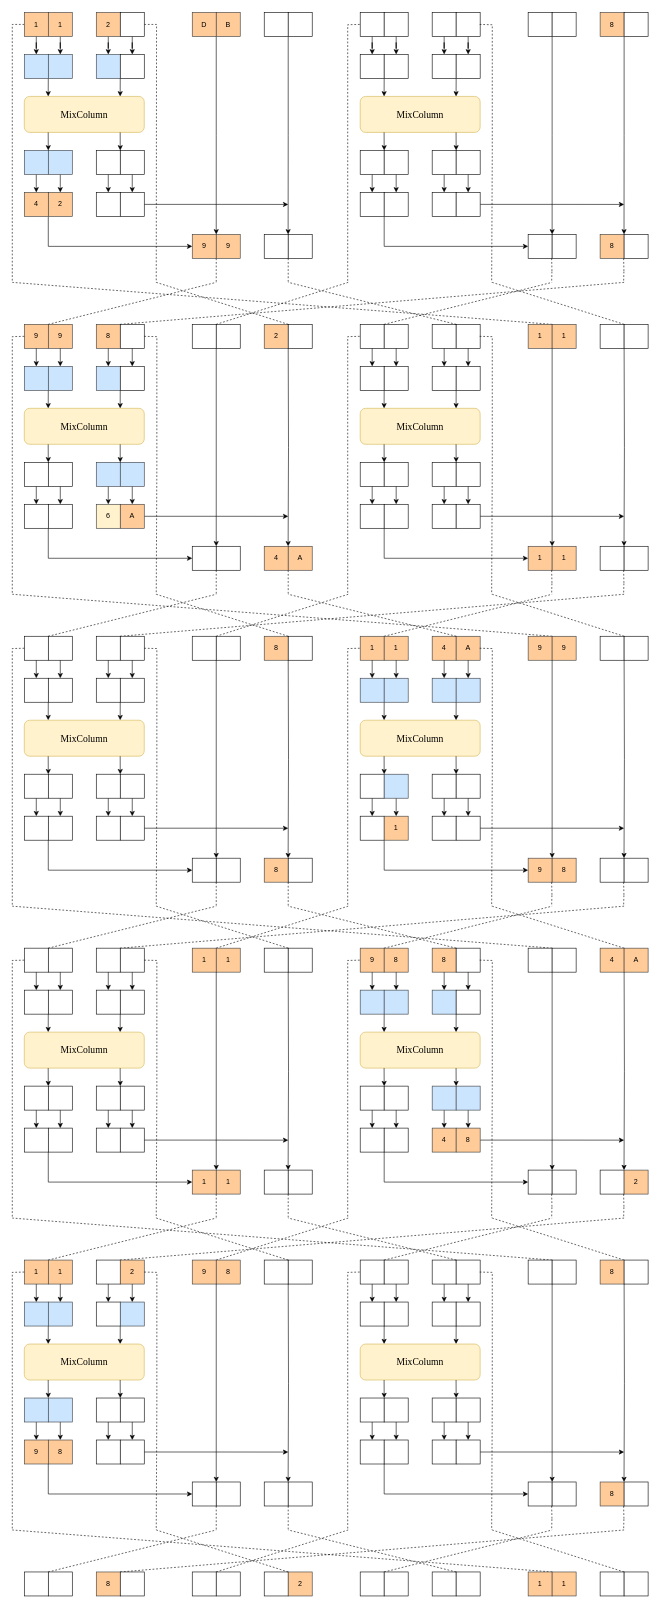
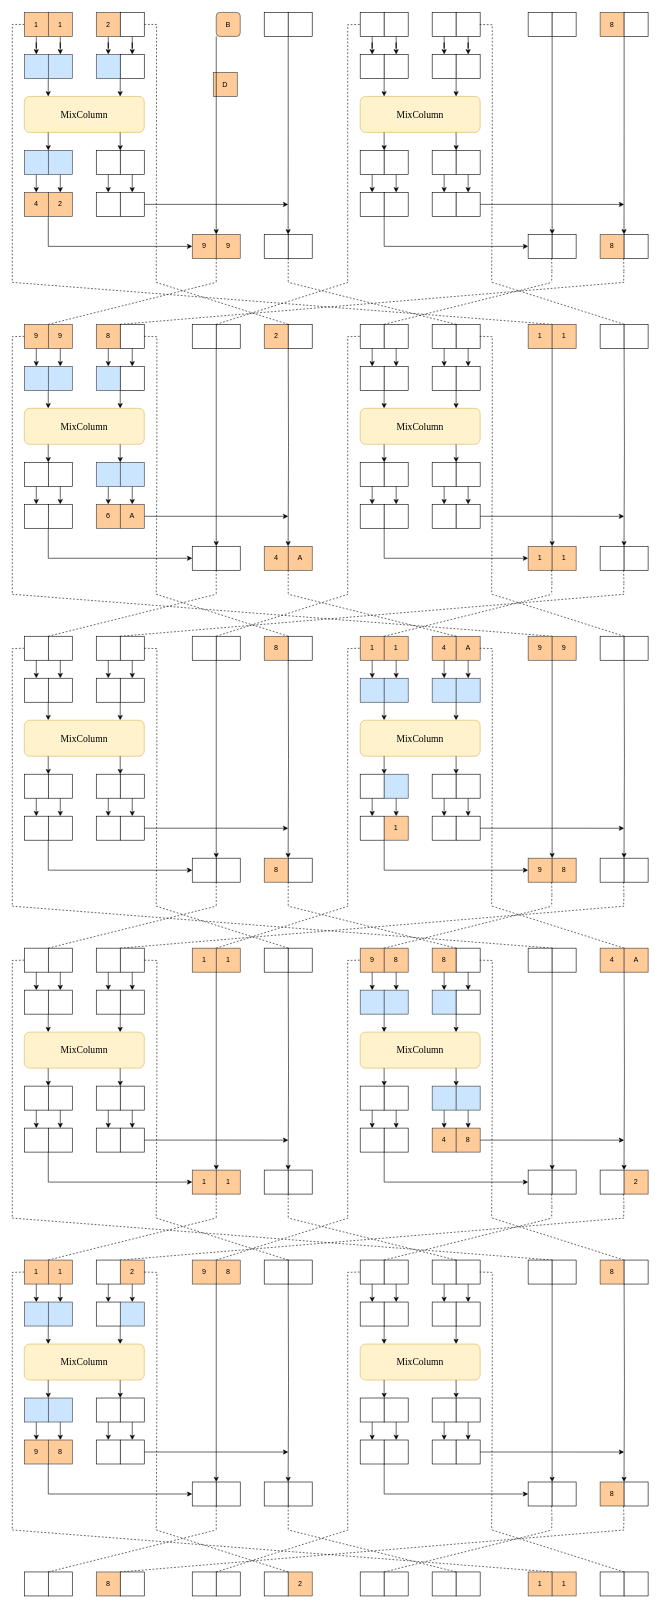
node "D": moved (204, 24) -> (225, 84)
node "B": shape rectangle -> rounded rectangle
node "6": fillcolor #fff2cc -> #ffcc99
